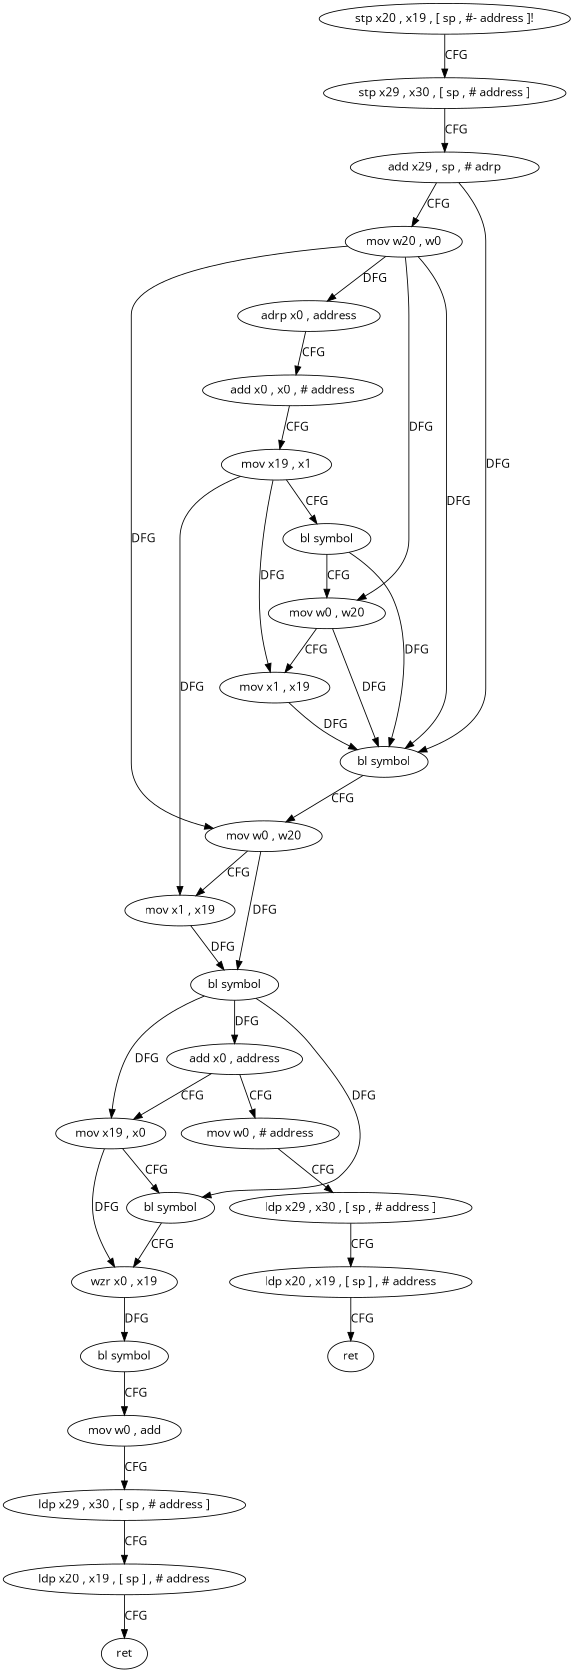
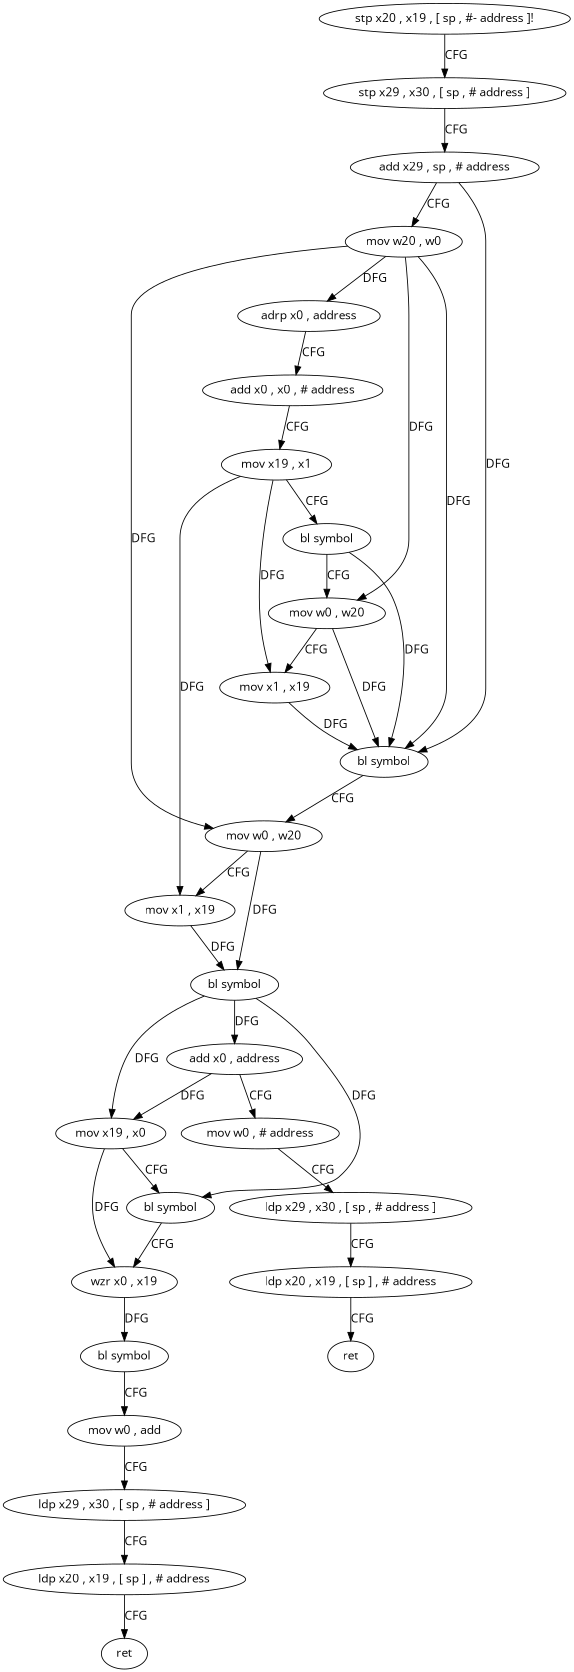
node "add x29 , sp , # adrp": label "add x29 , sp , # adrp" -> "add x29 , sp , # address"
edge "add x0 , address" -> "mov x19 , x0": label "CFG" -> "DFG"
